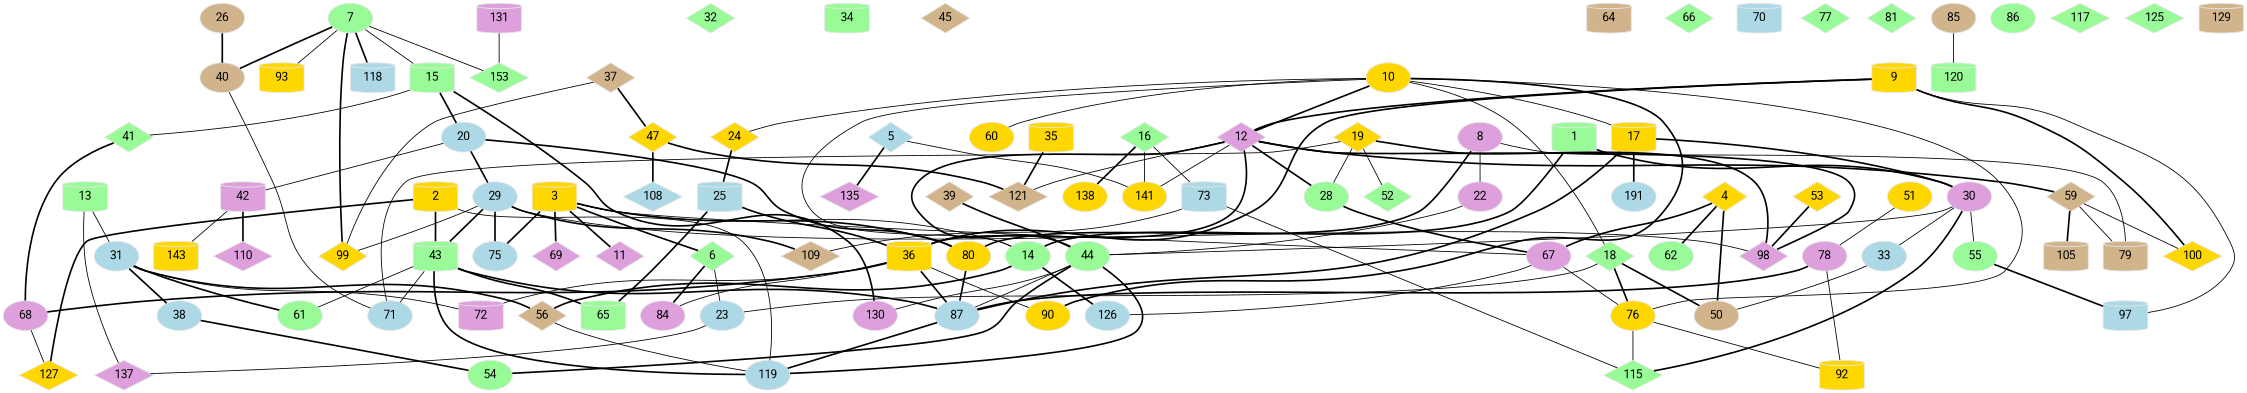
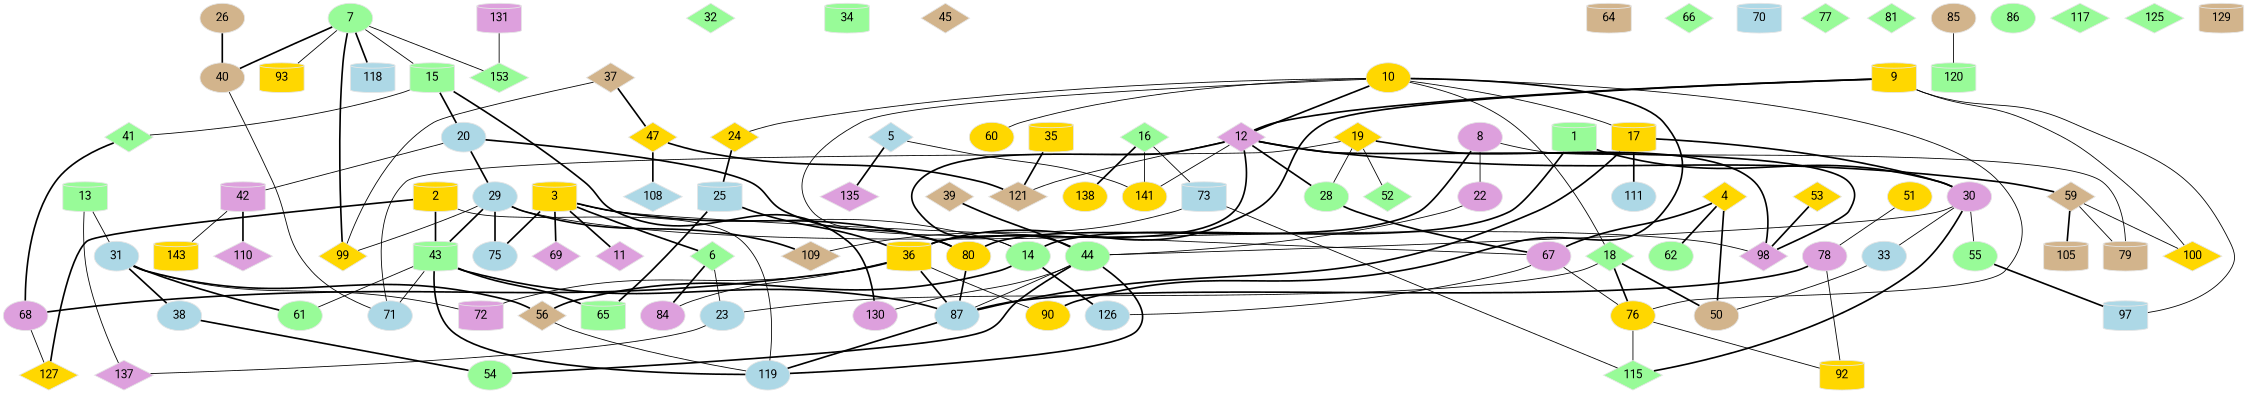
edge "9" -- "100": style bold -> solid
node "191": label "191" -> "111"
